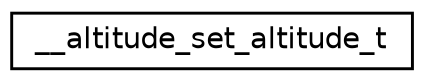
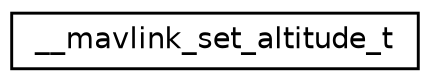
node "__altitude_set_altitude_t": label "__altitude_set_altitude_t" -> "__mavlink_set_altitude_t"
